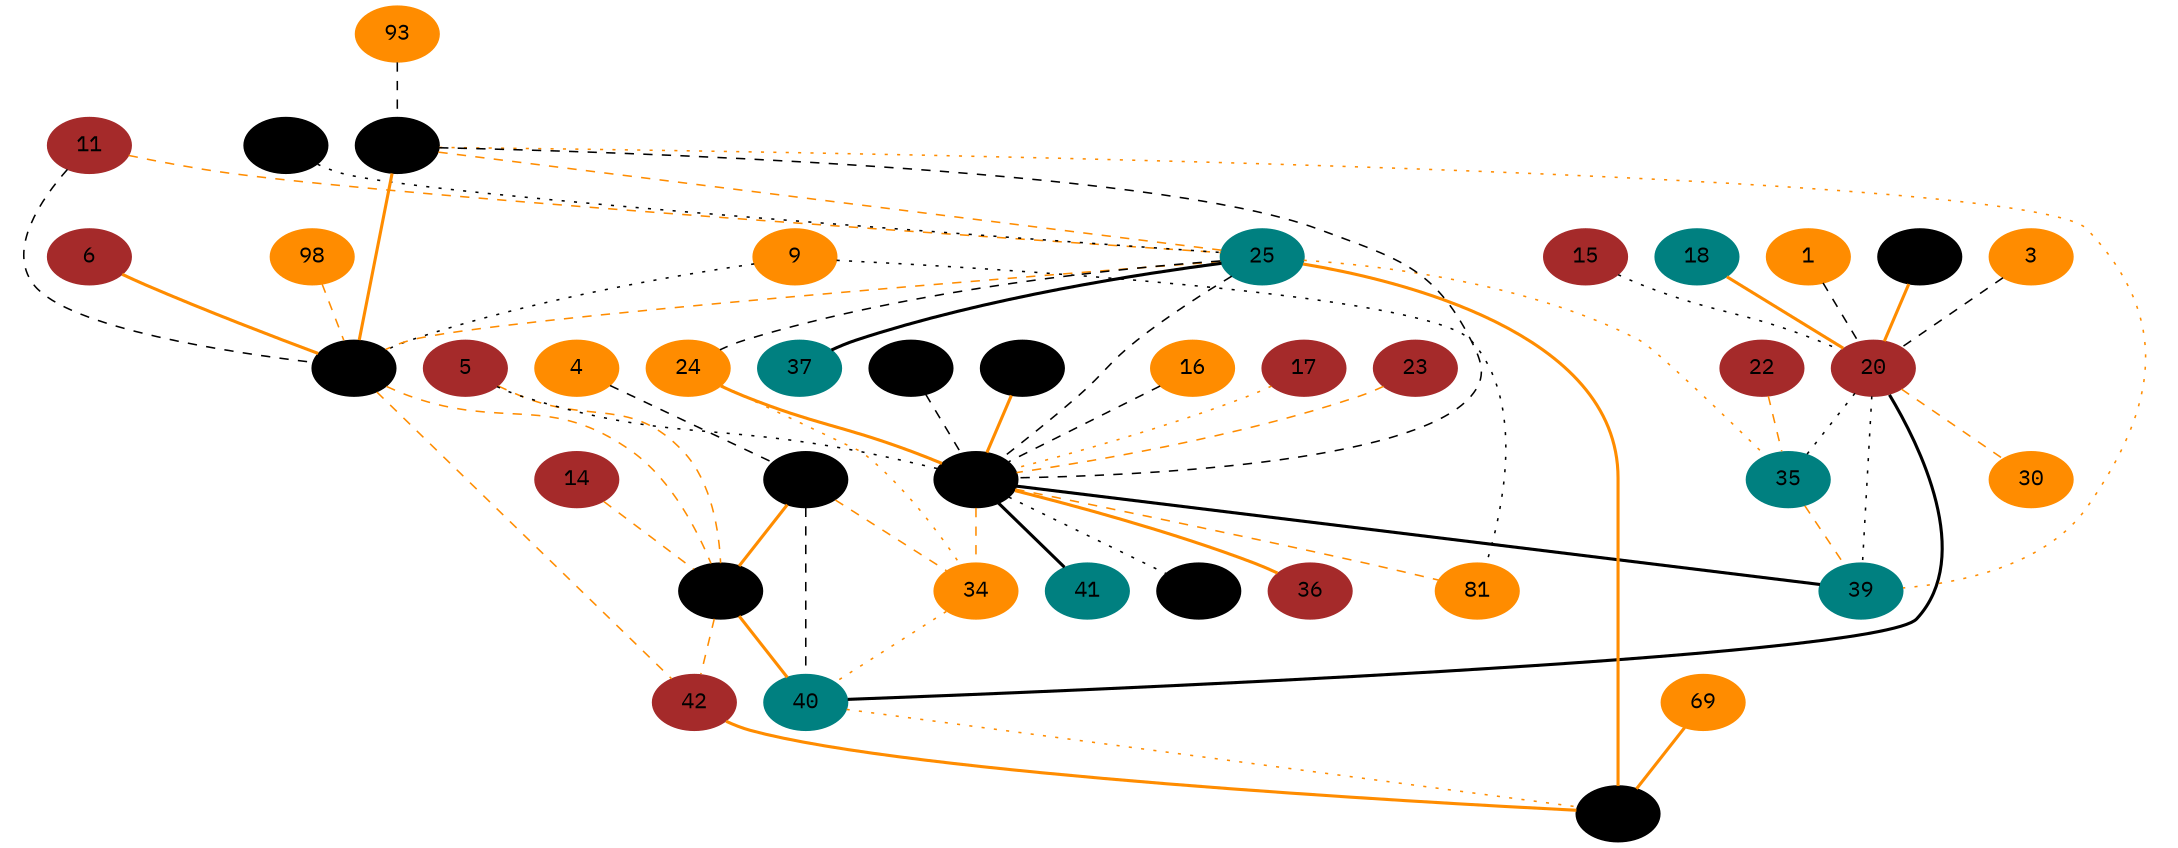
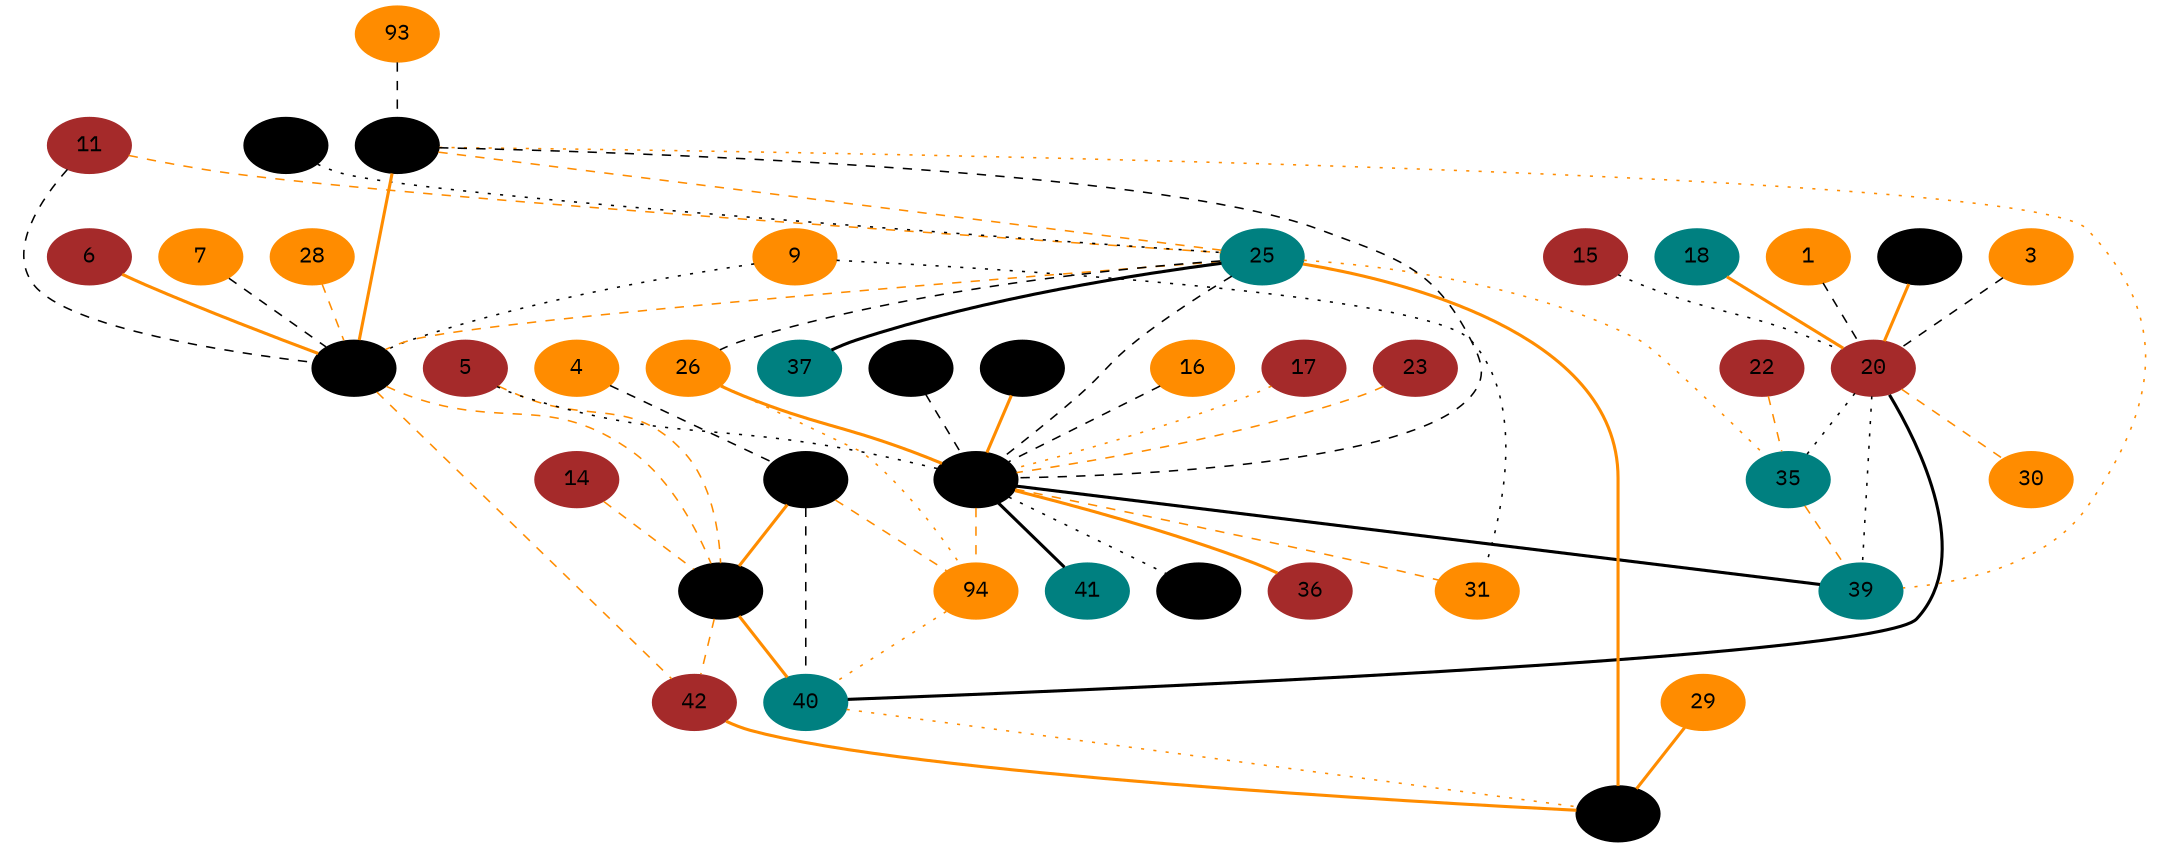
node "7": added
node "98": label "98" -> "28"
node "24": label "24" -> "26"
node "34": label "34" -> "94"
node "81": label "81" -> "31"
node "69": label "69" -> "29"
